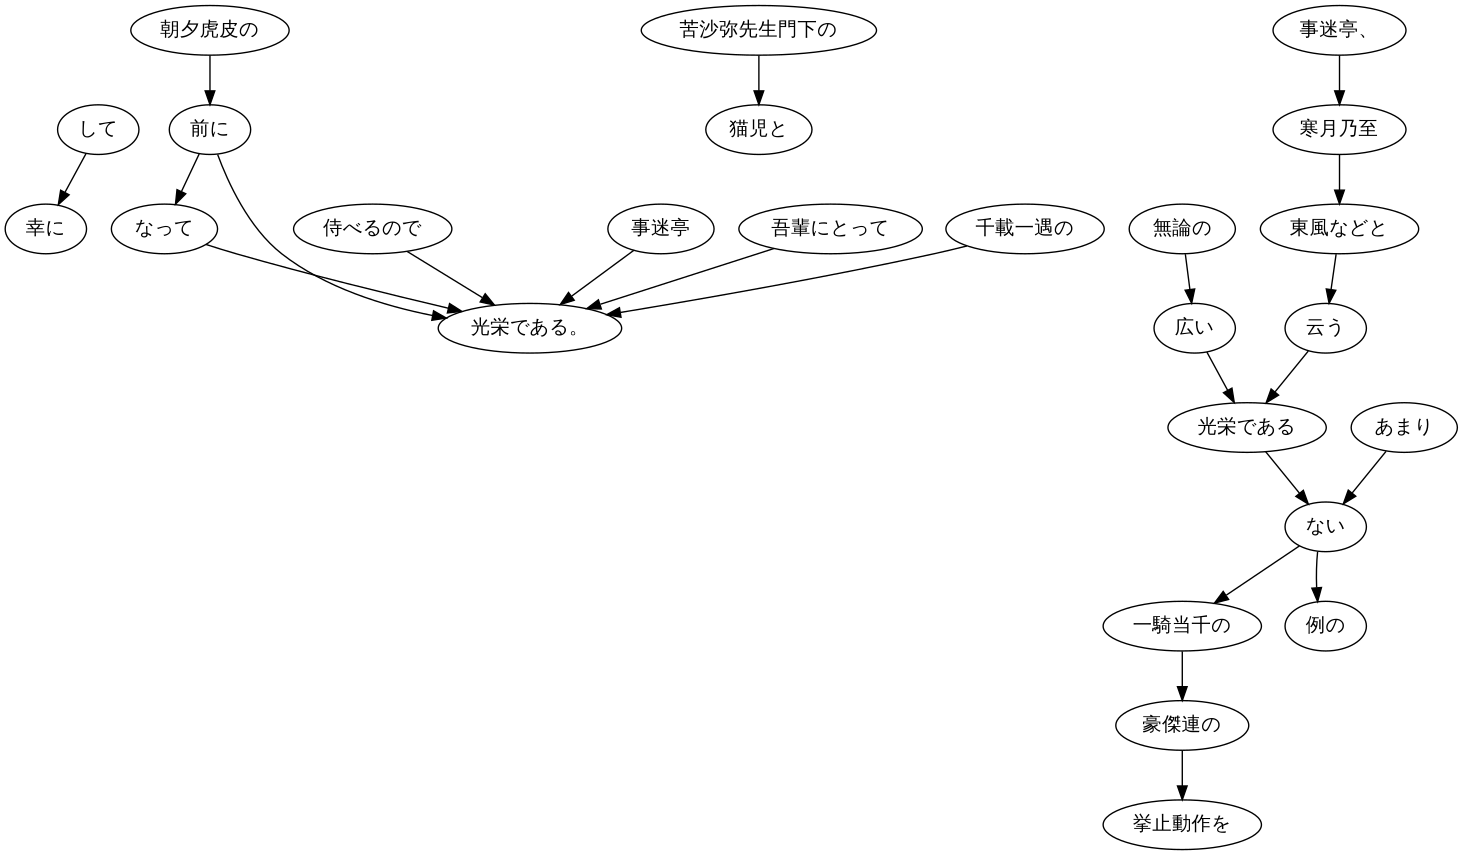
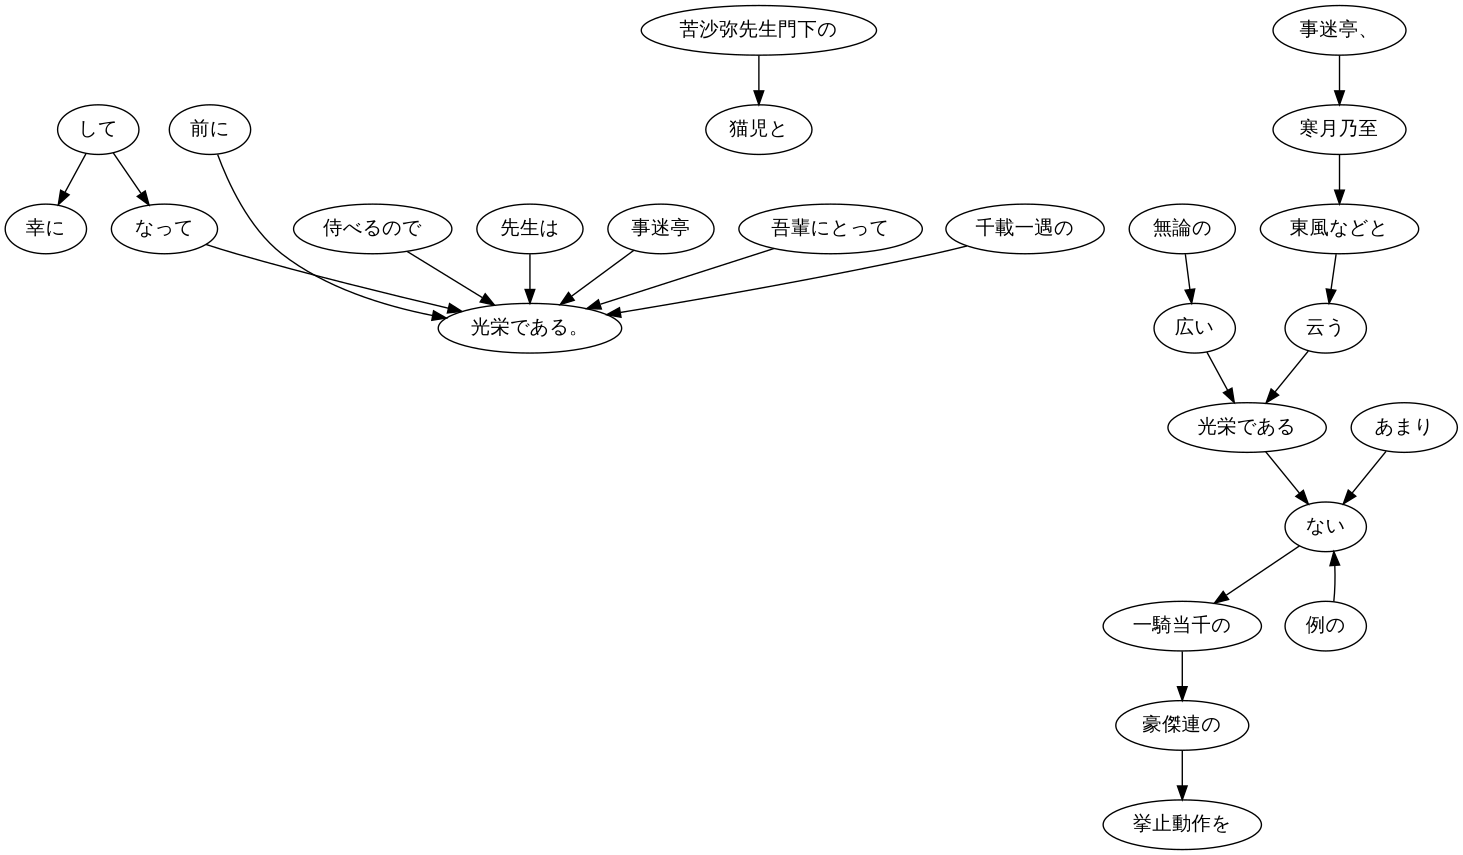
node "朝夕虎皮の": removed
edge "前に" -> "なって": now "して" -> "なって"
node "先生は": added
edge "ない" -> "例の": reversed
